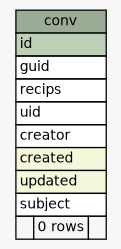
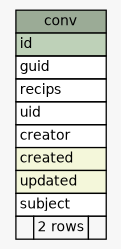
node "conv": text "0 rows" -> "2 rows"
